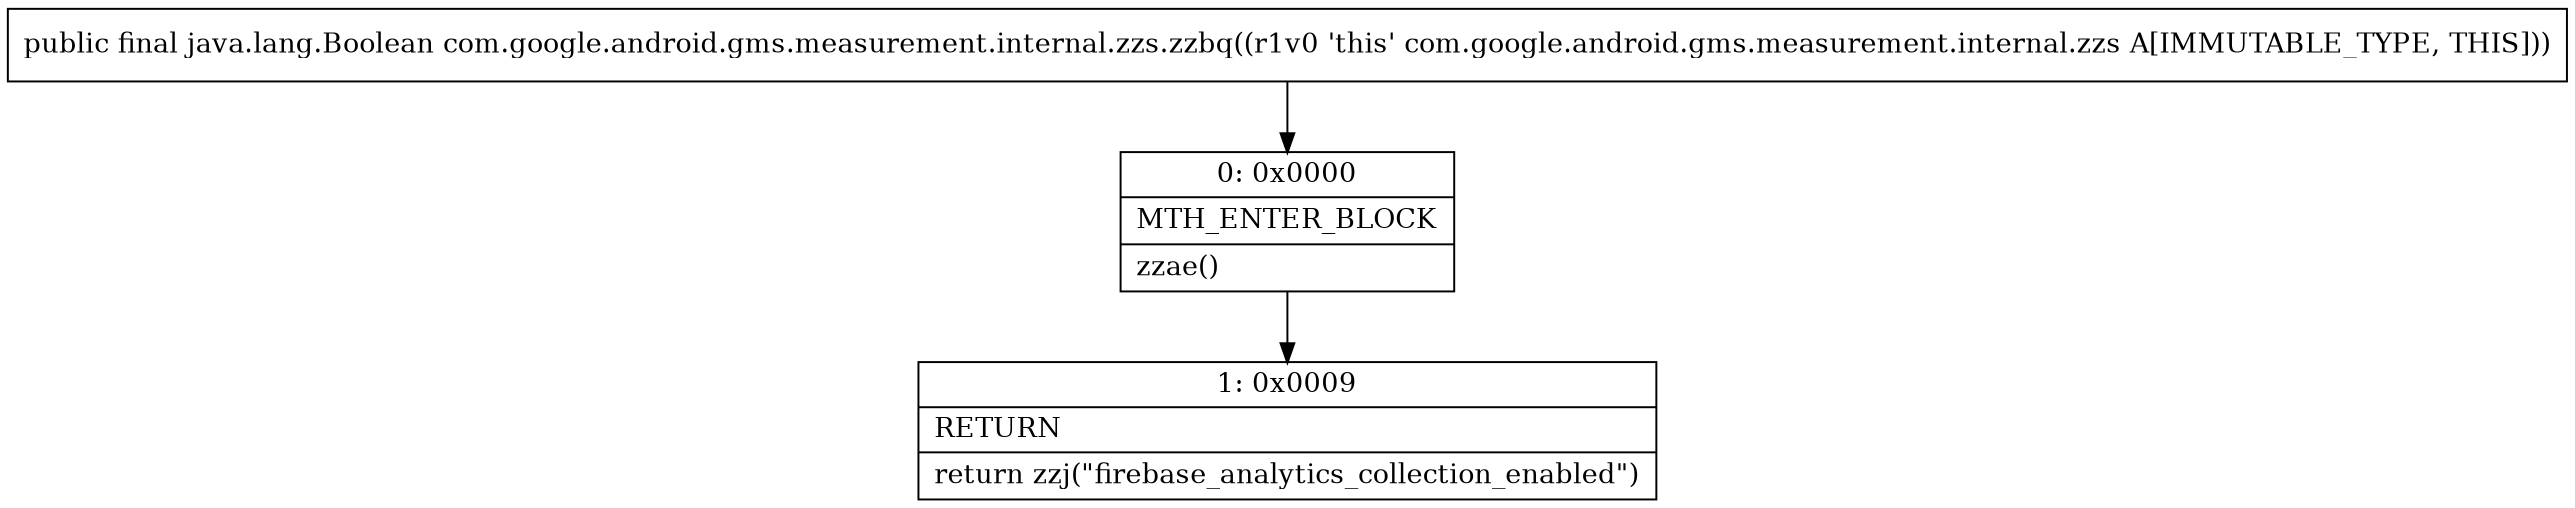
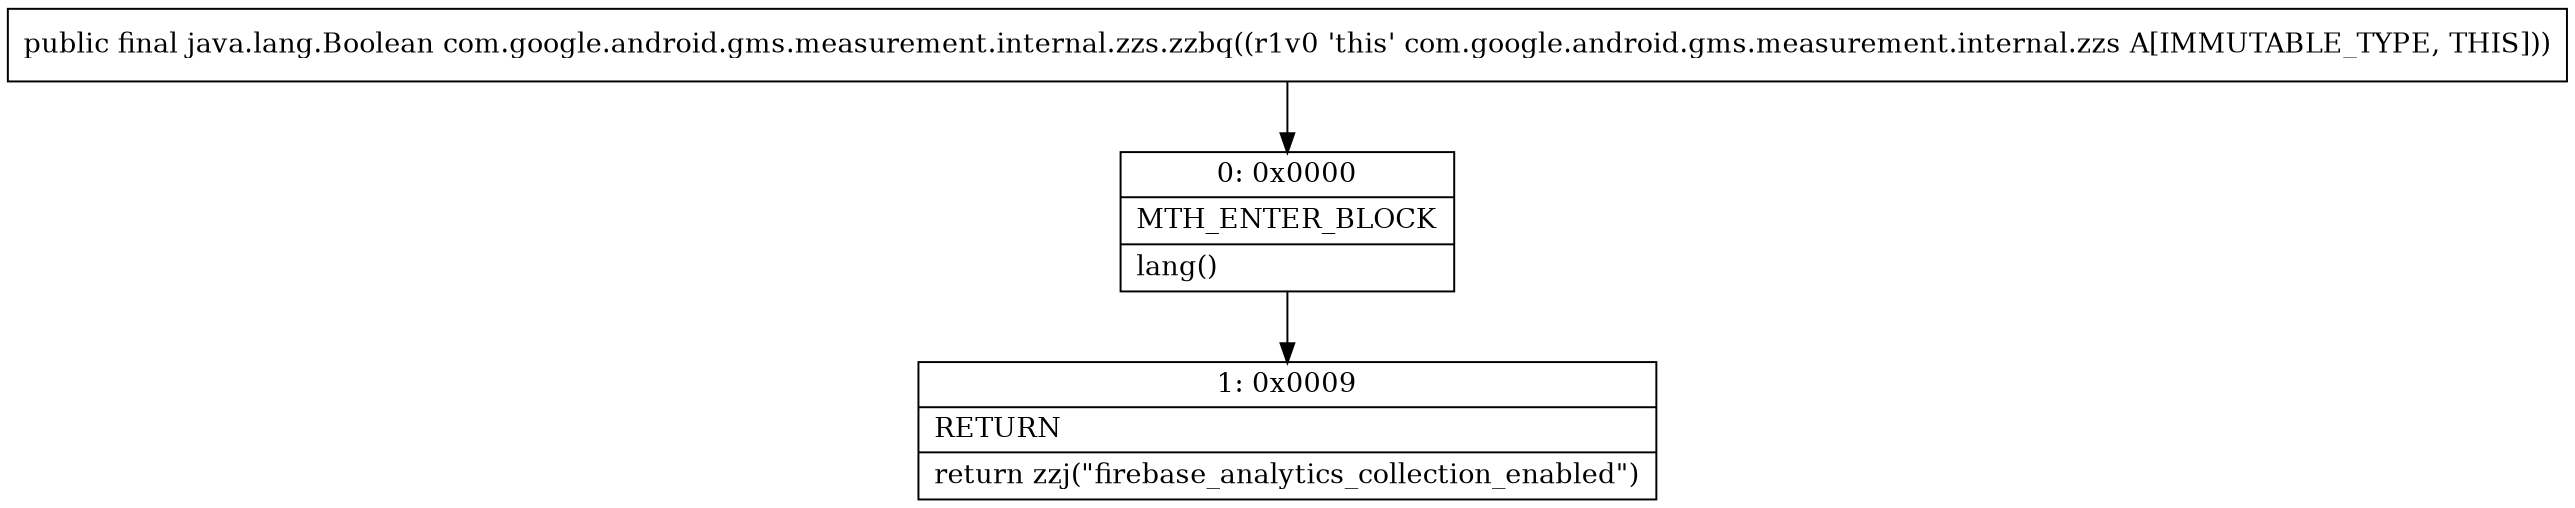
node "0: 0x0000": text "zzae()" -> "lang()"
